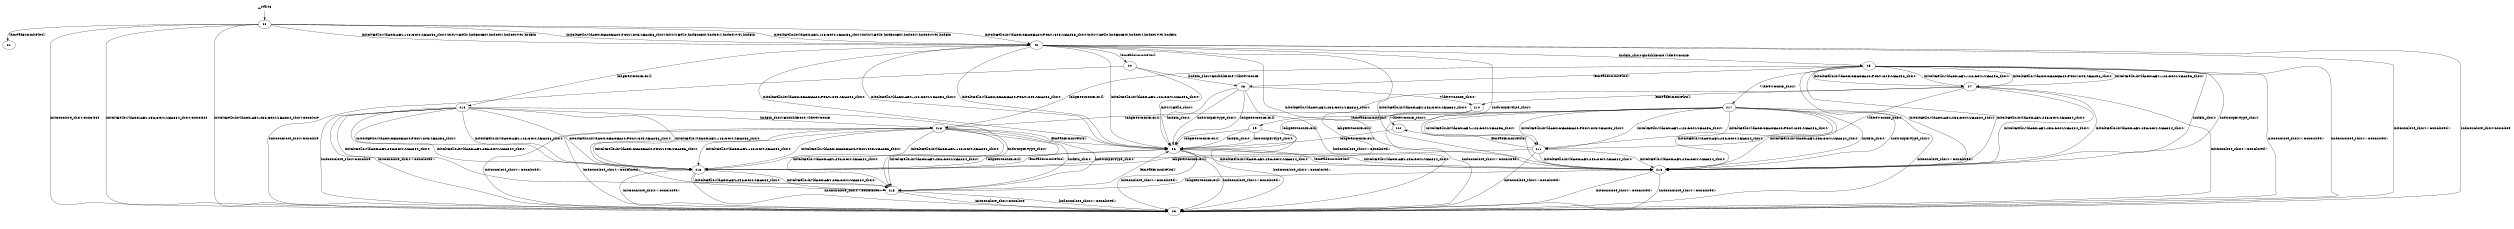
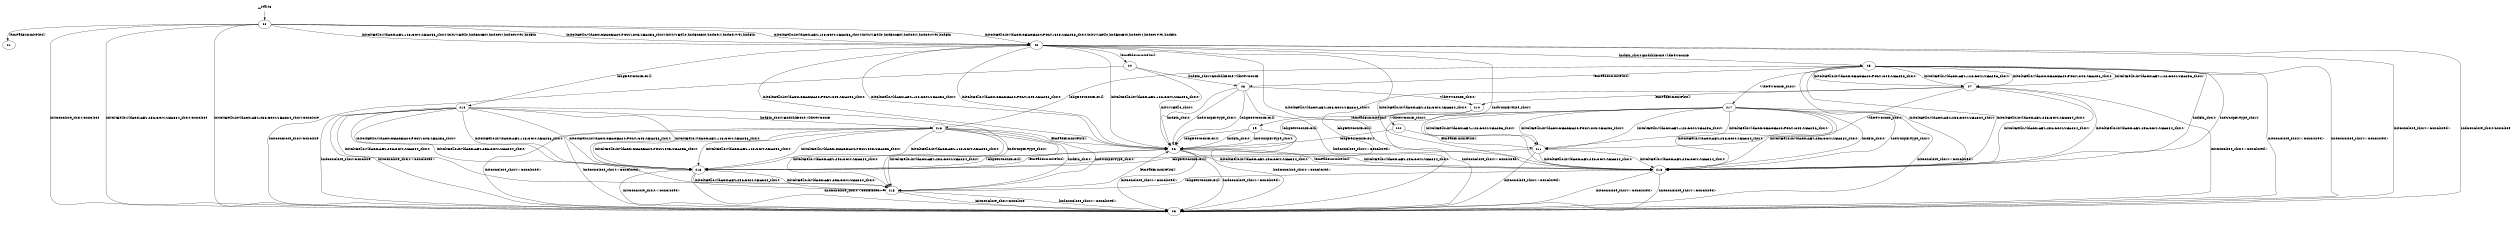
edge "s17" -> "s13": removed, label "[ChgDestConID-Ori]/"
edge "s11" -> "s22": reversed
